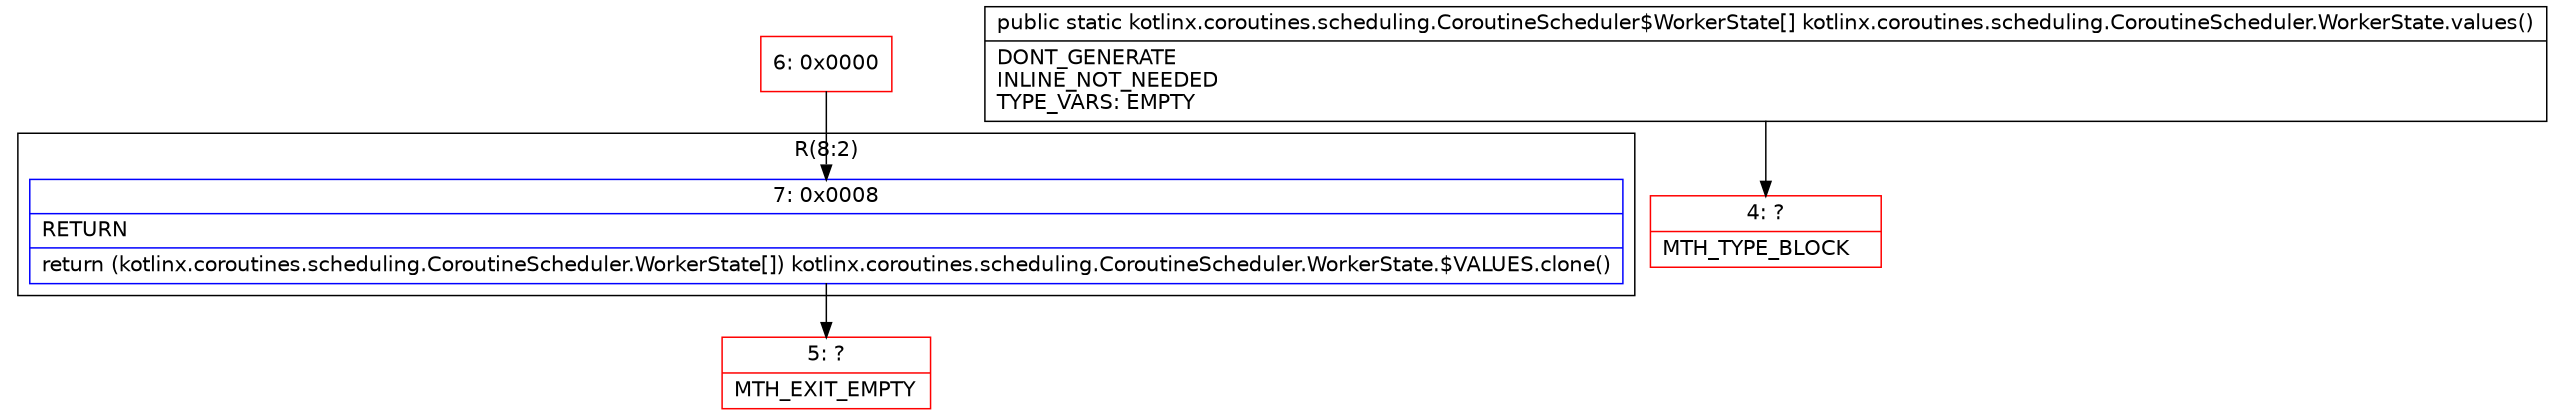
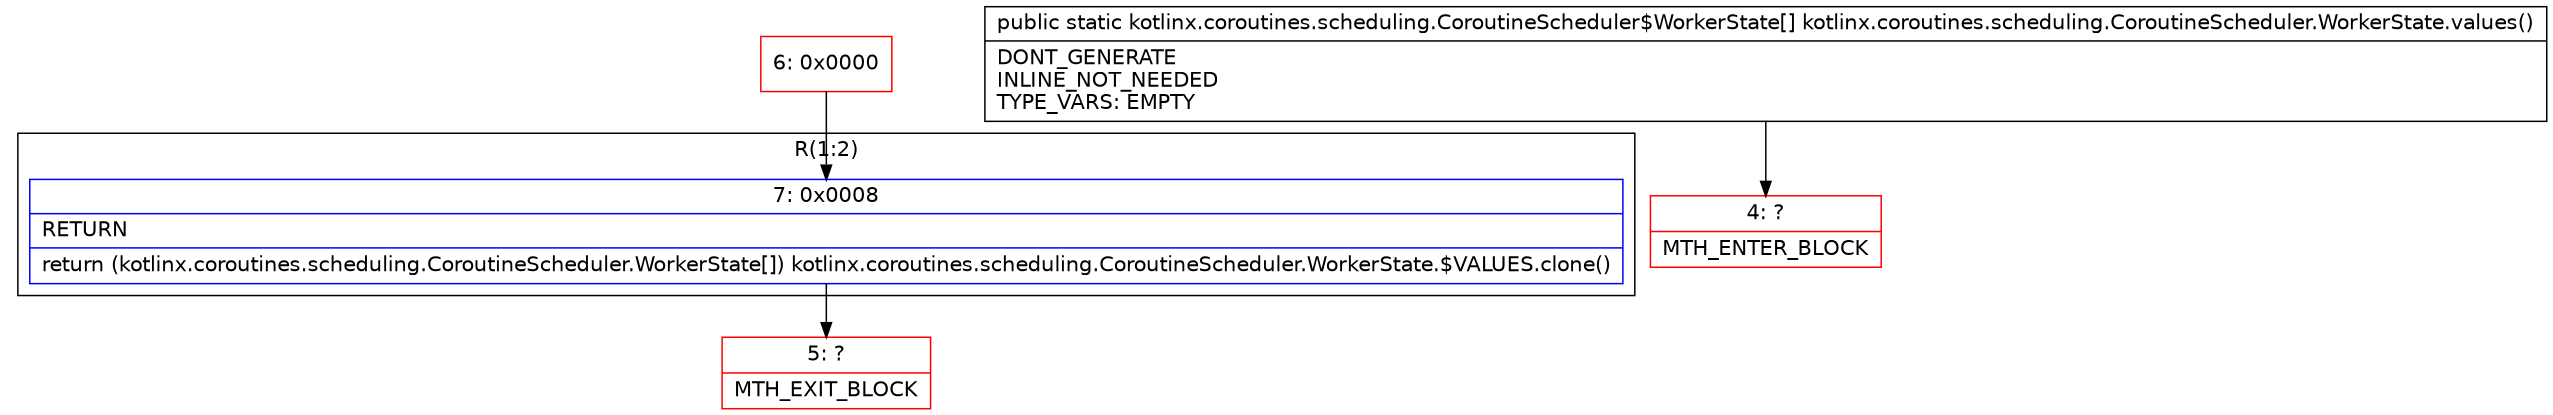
cluster "R(8:2)": label "R(8:2)" -> "R(1:2)"
node "4: ?": text "MTH_TYPE_BLOCK" -> "MTH_ENTER_BLOCK"
node "5: ?": text "MTH_EXIT_EMPTY" -> "MTH_EXIT_BLOCK"
